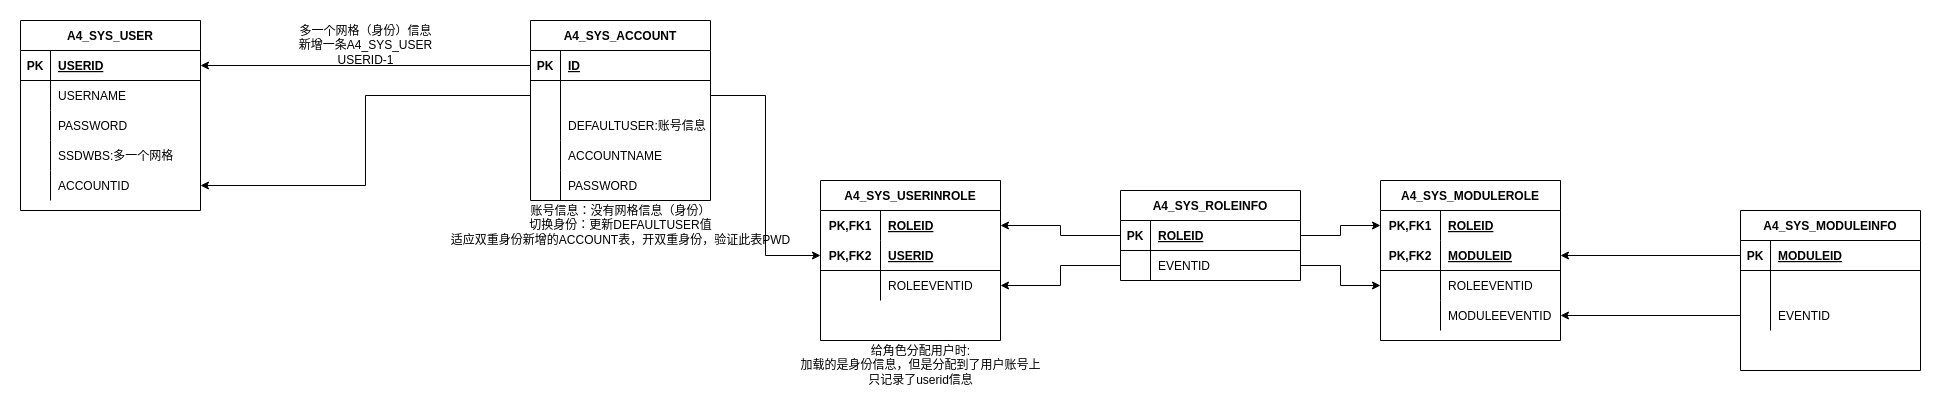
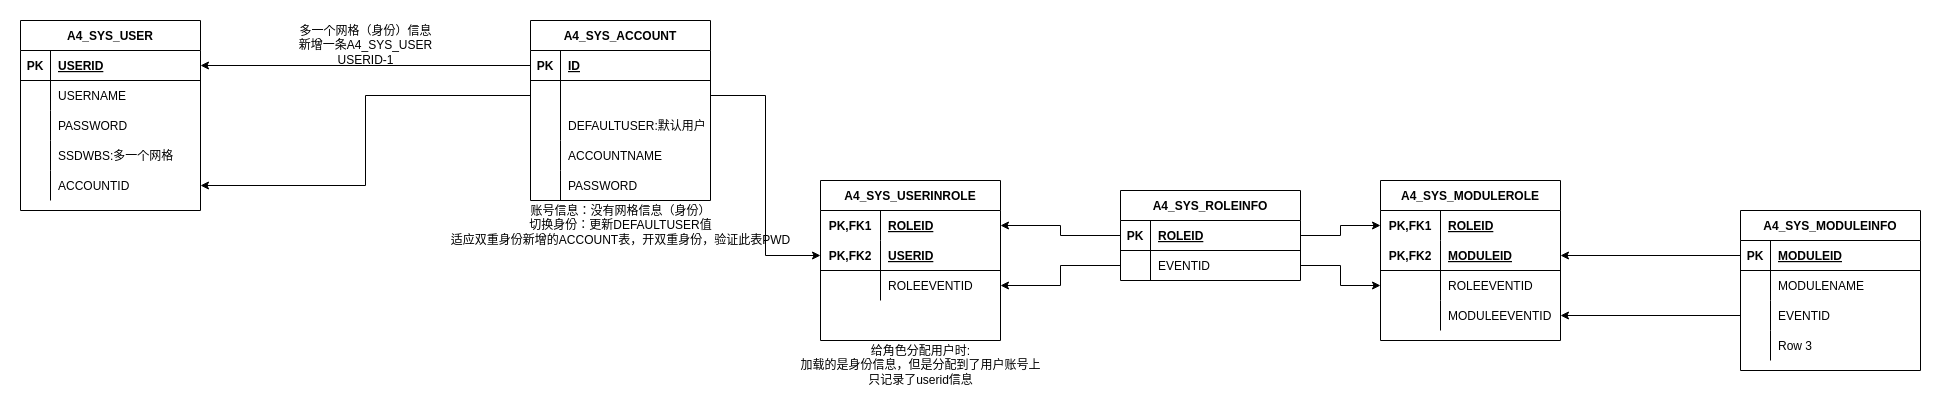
node "DEFAULTUSER:账号信息": label "DEFAULTUSER:账号信息" -> "DEFAULTUSER:默认用户"
node "MODULENAME": added
node "Row 3": added
